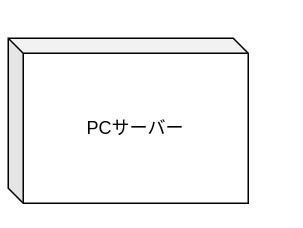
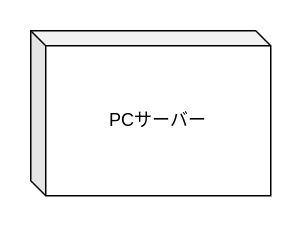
node "PCサーバー": moved (128, 121) -> (151, 113)
